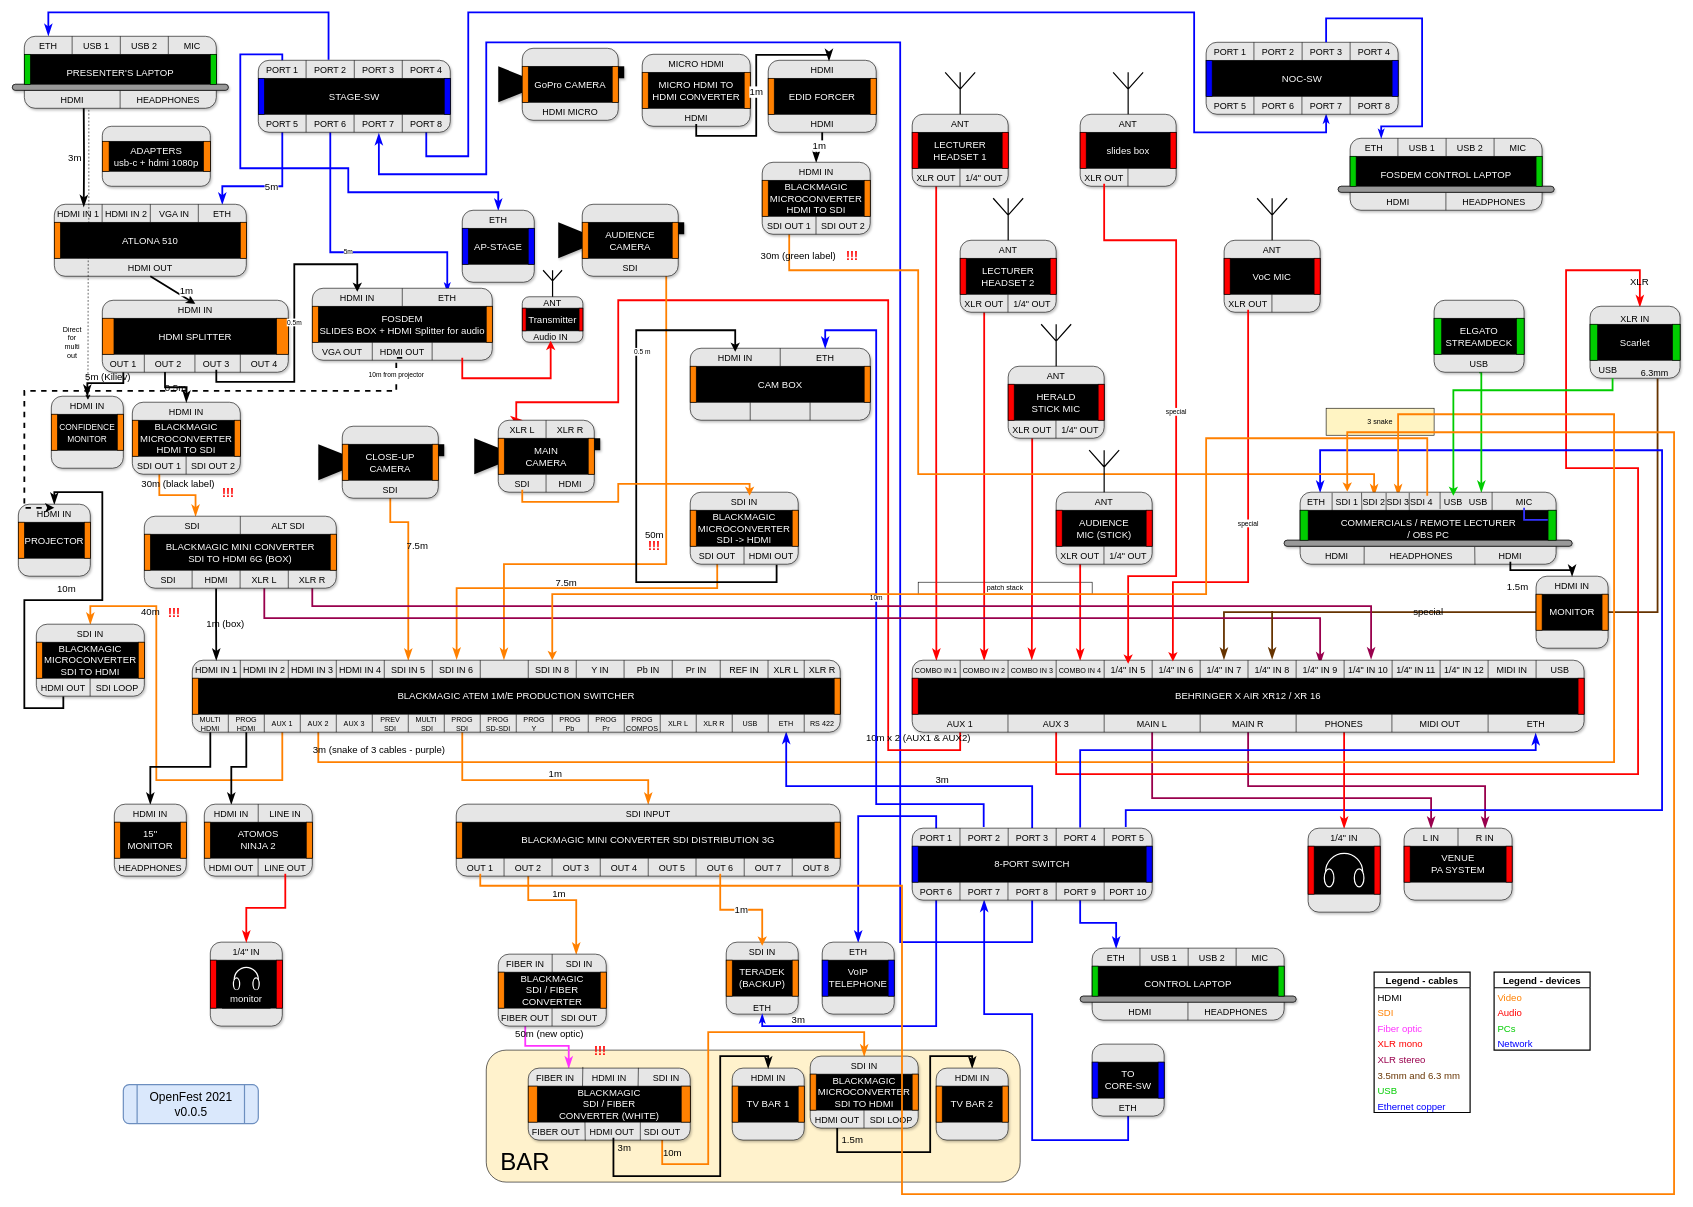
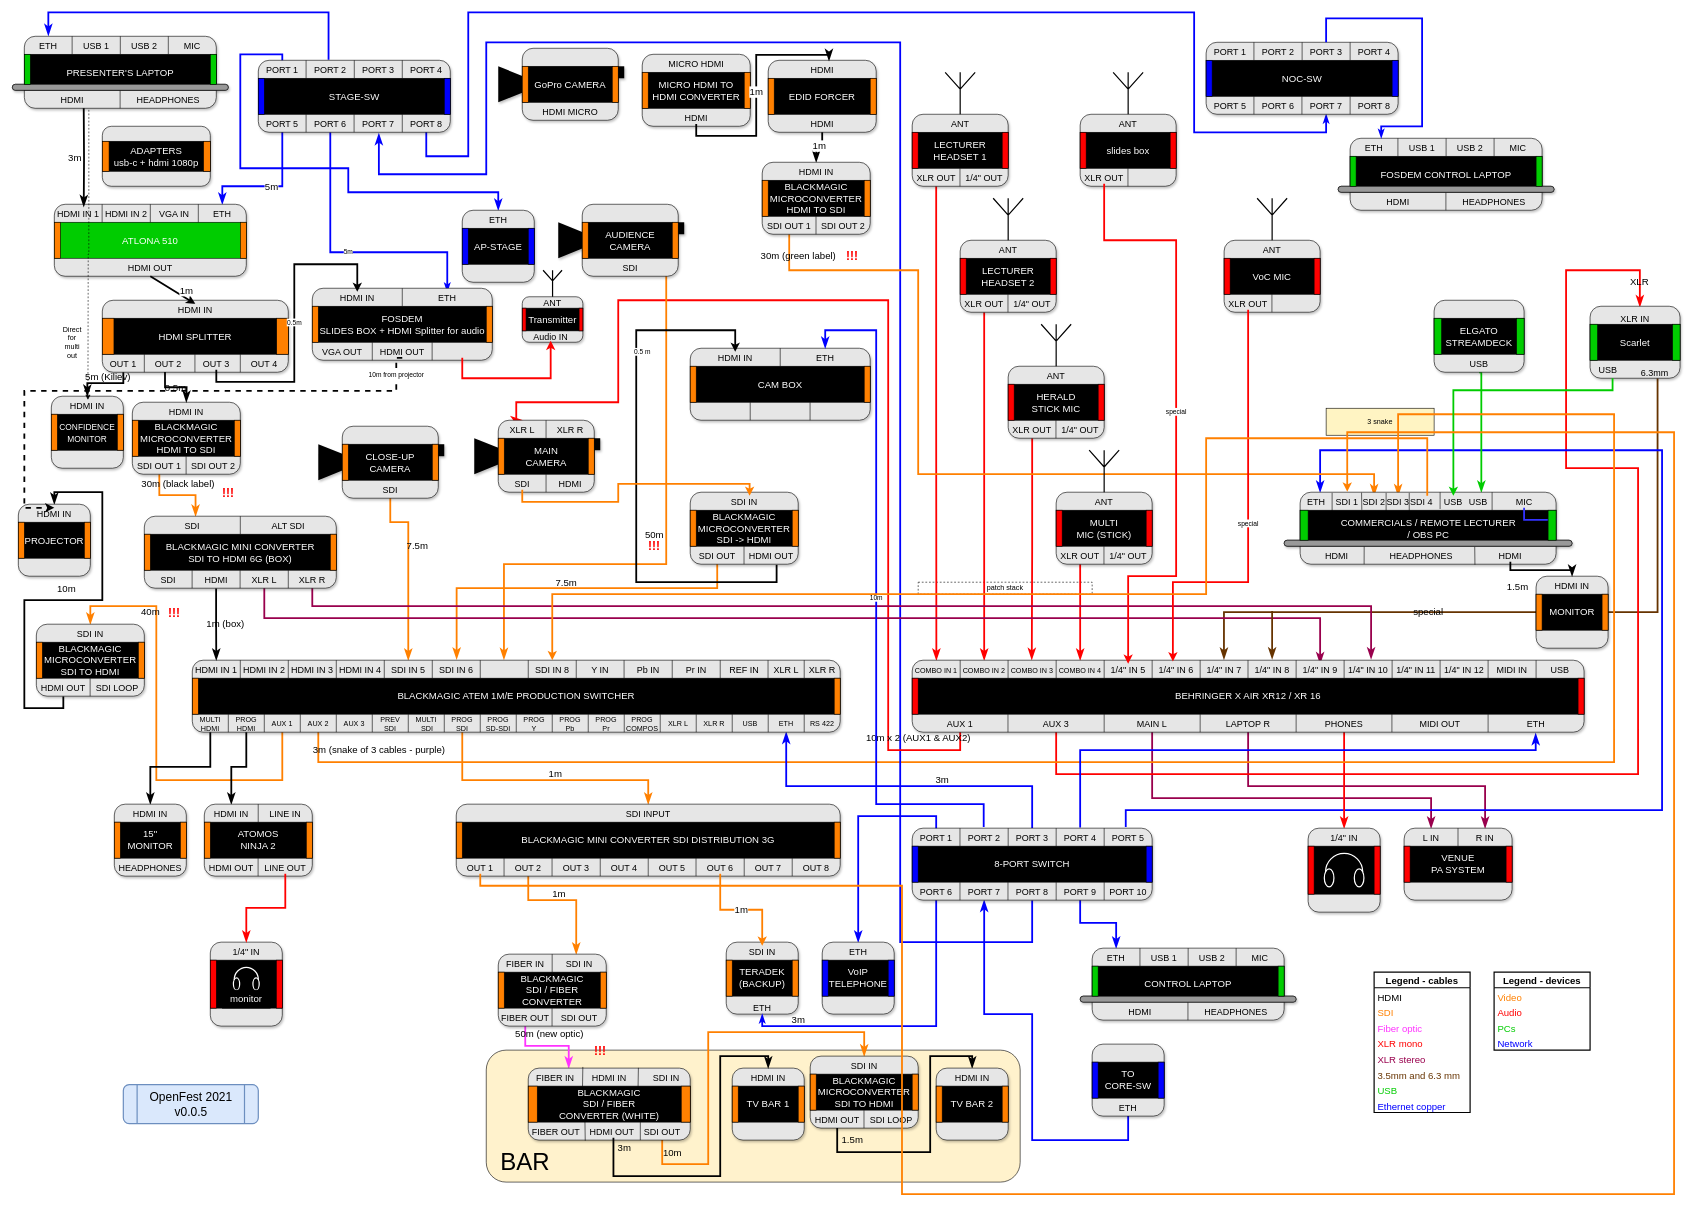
node "ATLONA 510": fillcolor #000000 -> #00cc00
node "AUDIENCE MIC (STICK)": label "AUDIENCE MIC (STICK)" -> "MULTI MIC (STICK)"
node "patch stack": style solid -> dashed
node "MAIN R": label "MAIN R" -> "LAPTOP R"
